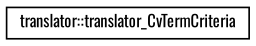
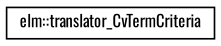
node "translator::translator_CvTermCriteria": label "translator::translator_CvTermCriteria" -> "elm::translator_CvTermCriteria"
